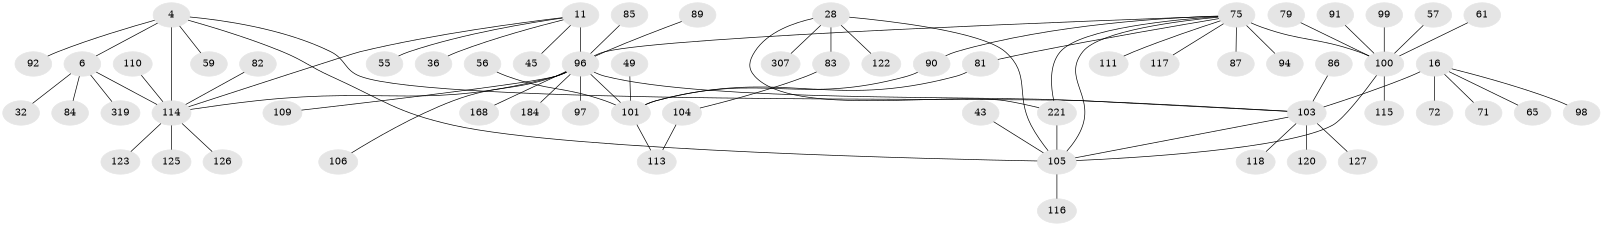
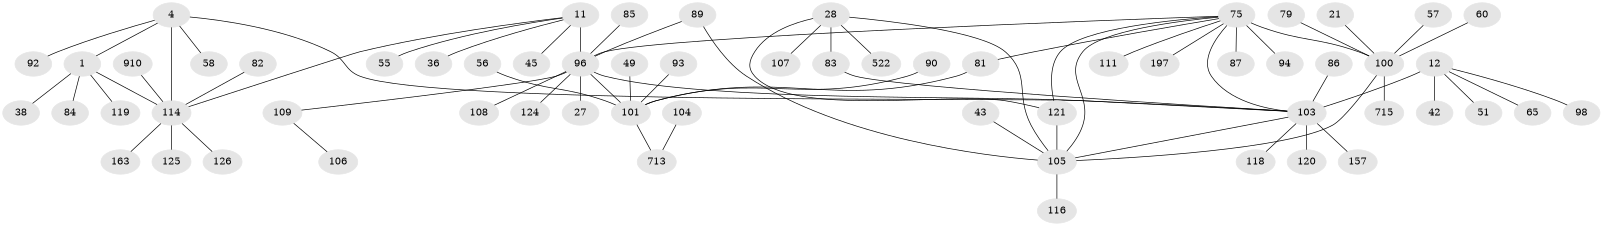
node "91": label "91" -> "21"
node "99": removed
node "61": label "61" -> "60"
edge "75" -- "90": now "75" -- "103"
node "6": label "6" -> "1"
node "110": label "110" -> "910"
node "59": label "59" -> "58"
node "93": added
node "307": label "307" -> "107"
node "122": label "122" -> "522"
node "117": label "117" -> "197"
node "16": label "16" -> "12"
edge "83" -- "104": now "83" -- "103"
edge "96" -- "114": removed
edge "96" -- "106": now "109" -- "106"
node "32": label "32" -> "38"
node "319": label "319" -> "119"
node "168": label "168" -> "108"
node "184": label "184" -> "124"
node "97": label "97" -> "27"
node "221": label "221" -> "121"
node "115": label "115" -> "715"
node "72": label "72" -> "42"
node "71": label "71" -> "51"
edge "4" -- "105": now "89" -- "105"
node "123": label "123" -> "163"
node "113": label "113" -> "713"
node "127": label "127" -> "157"
